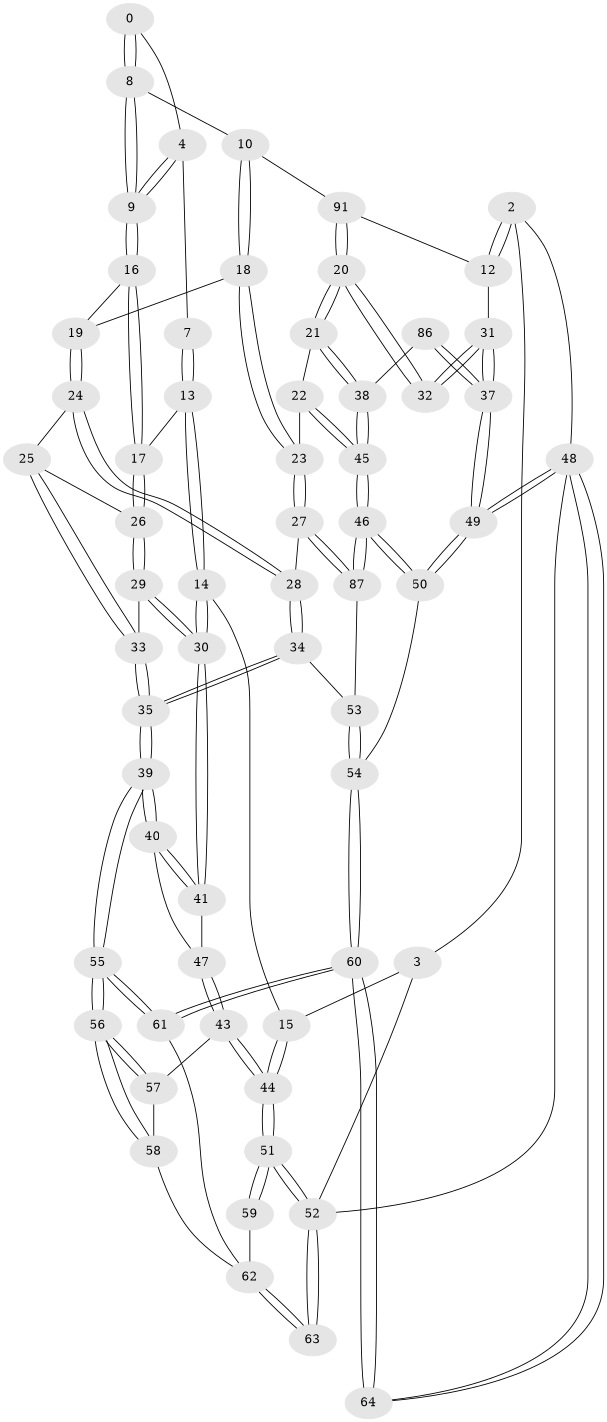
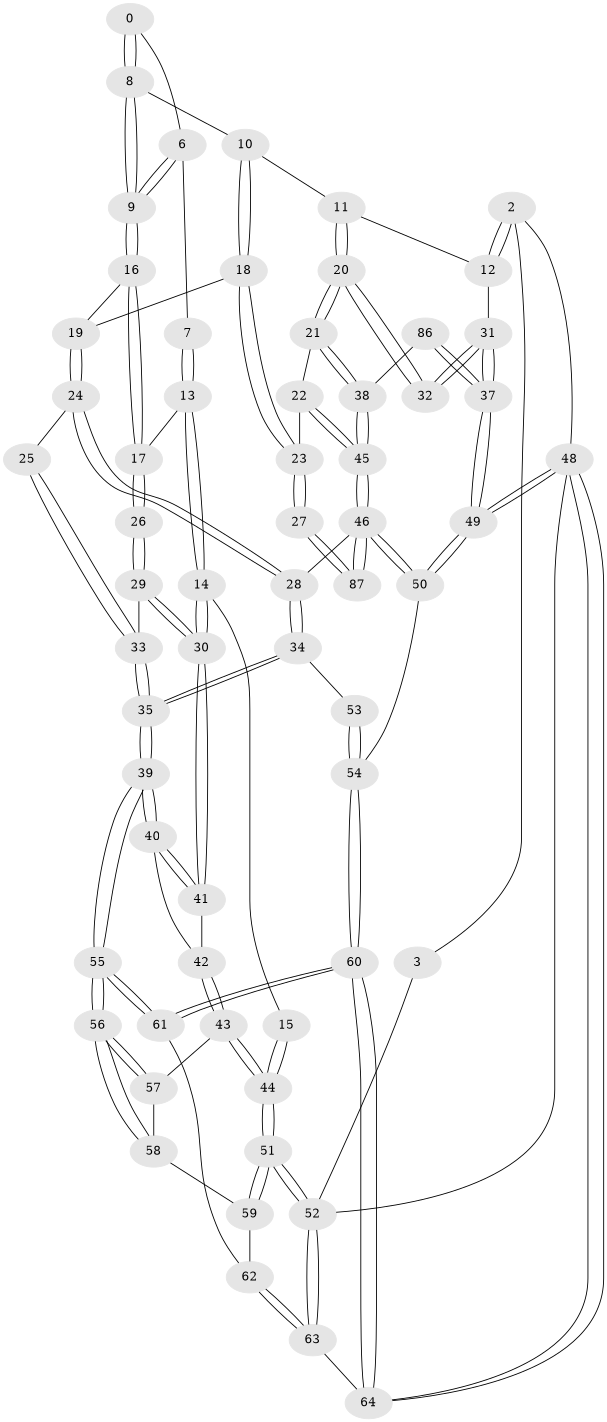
node "4": label "4" -> "6"
node "91": label "91" -> "11"
edge "25" -- "26": removed
edge "27" -- "28": now "46" -- "28"
edge "87" -- "53": removed
node "47": label "47" -> "42"
edge "3" -- "15": removed
edge "58" -- "62": now "58" -- "59"
edge "63" -- "64": added
